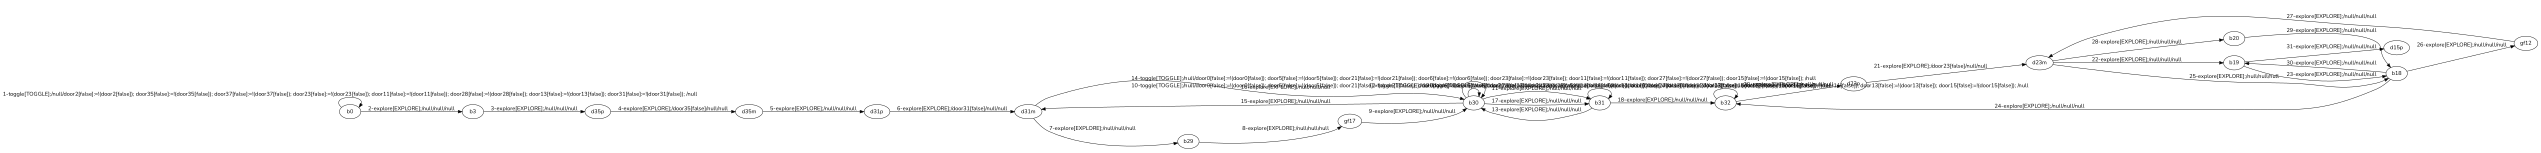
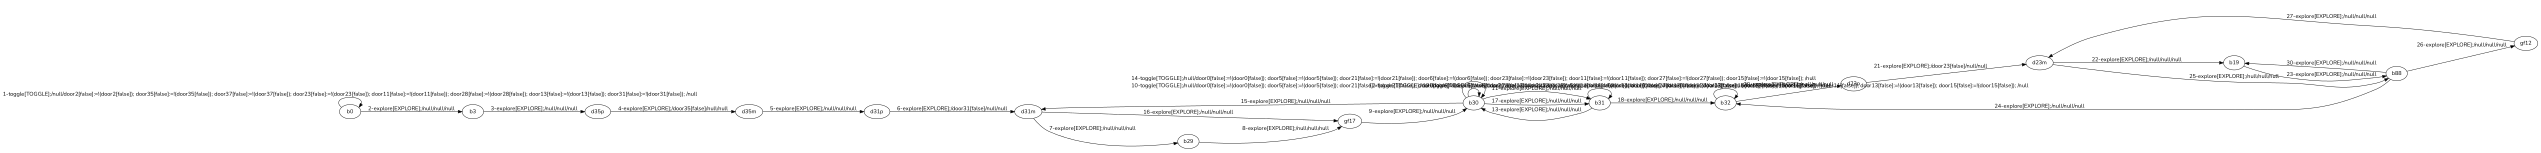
node "b20": removed
node "d15p": removed
node "b18": label "b18" -> "b88"
edge "d31m" -> "b30": now "d31m" -> "gf17"
